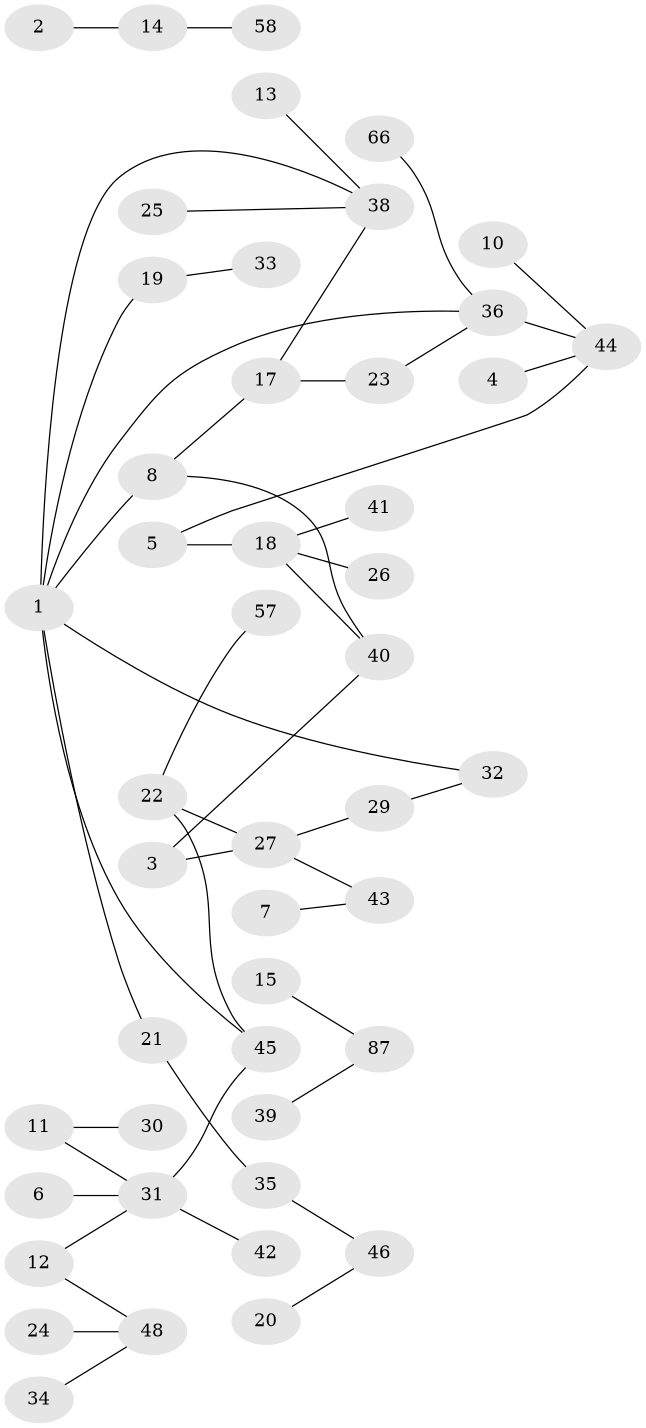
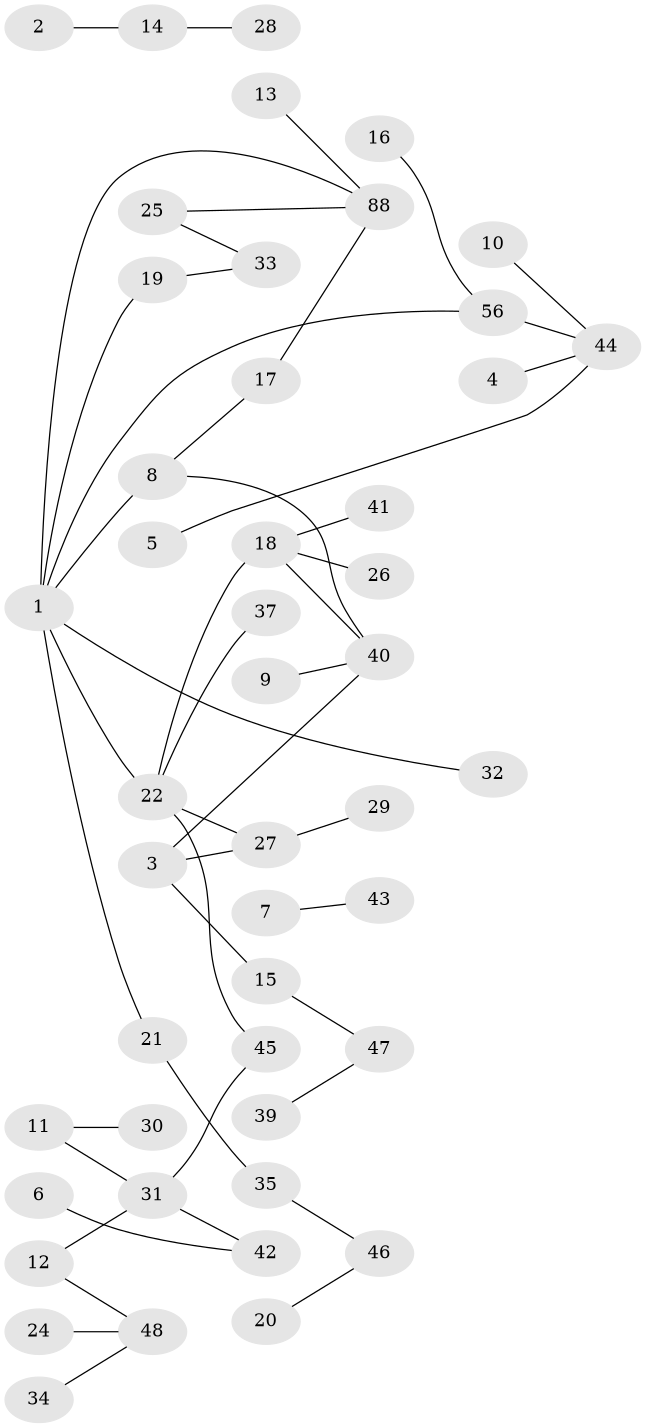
node "58": label "58" -> "28"
node "66": label "66" -> "16"
node "38": label "38" -> "88"
edge "25" -- "33": added
node "36": label "36" -> "56"
node "23": removed
edge "5" -- "18": now "22" -- "18"
node "57": label "57" -> "37"
node "9": added
edge "32" -- "29": removed
edge "1" -- "45": now "1" -- "22"
edge "27" -- "43": removed
edge "3" -- "15": added
node "87": label "87" -> "47"
edge "6" -- "31": now "6" -- "42"
